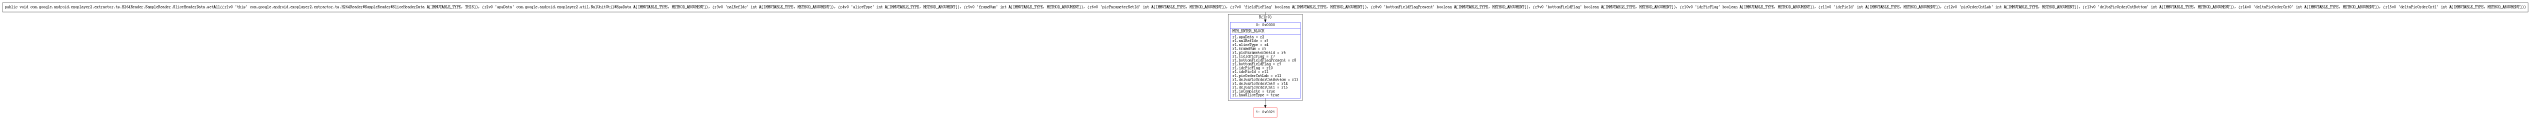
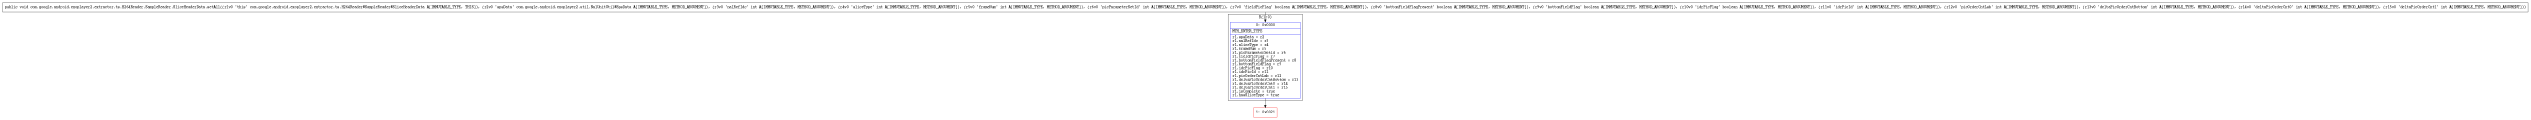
node "0: 0x0000": text "MTH_ENTER_BLOCK" -> "MTH_ENTER_TYPE"
